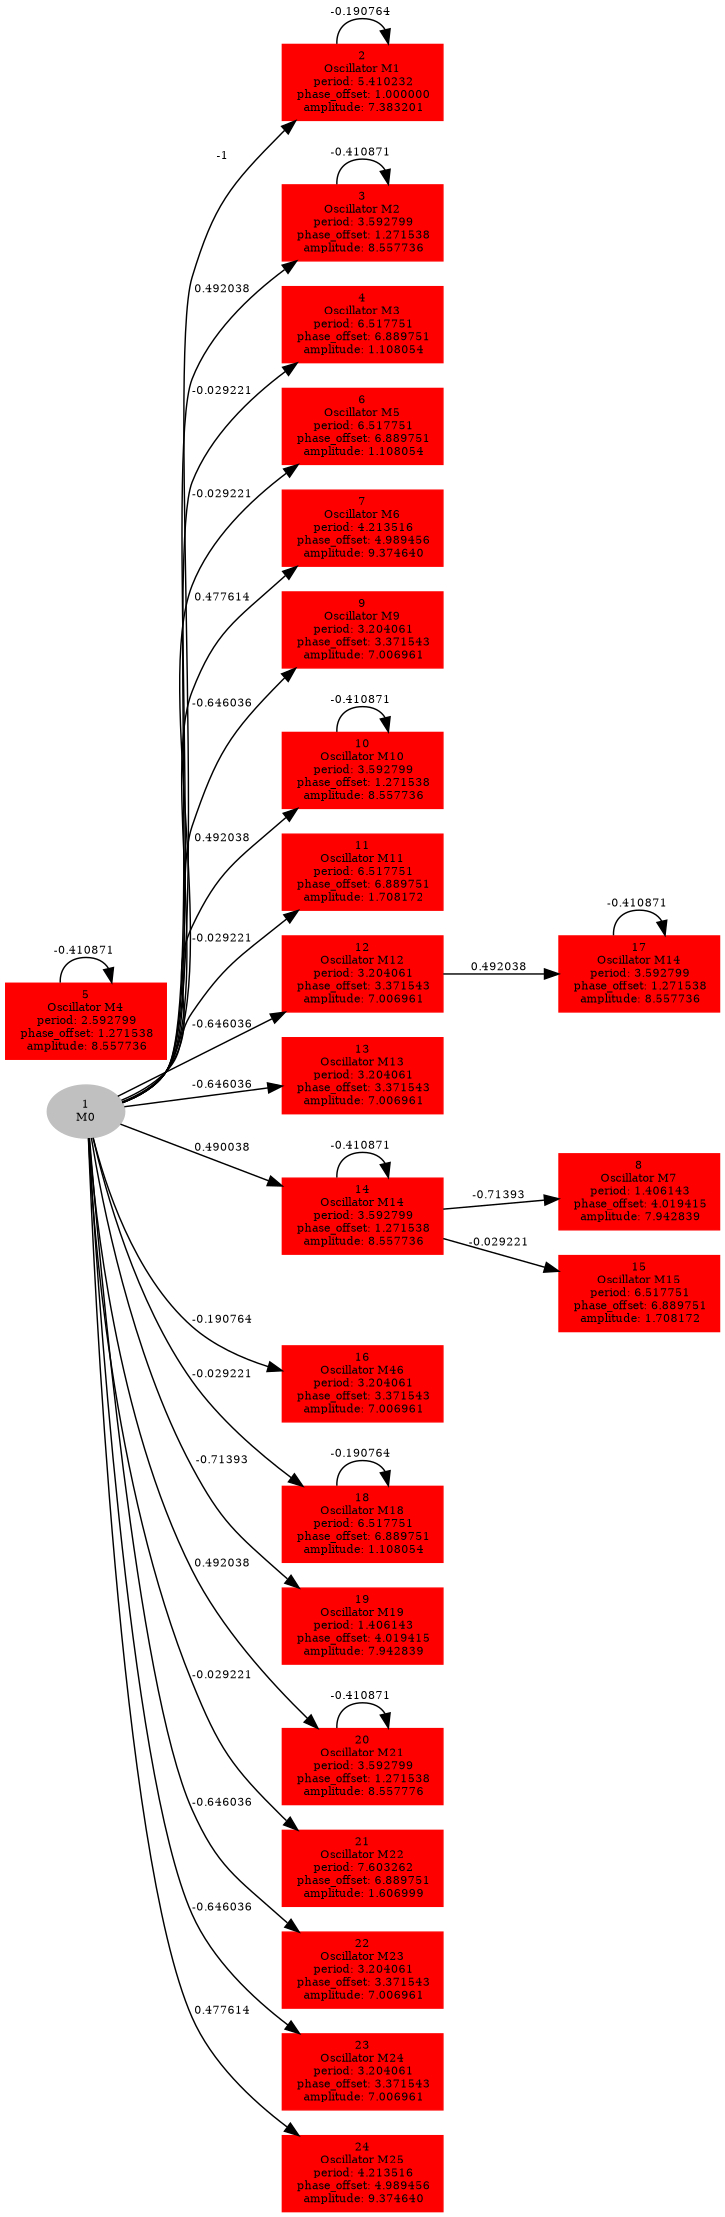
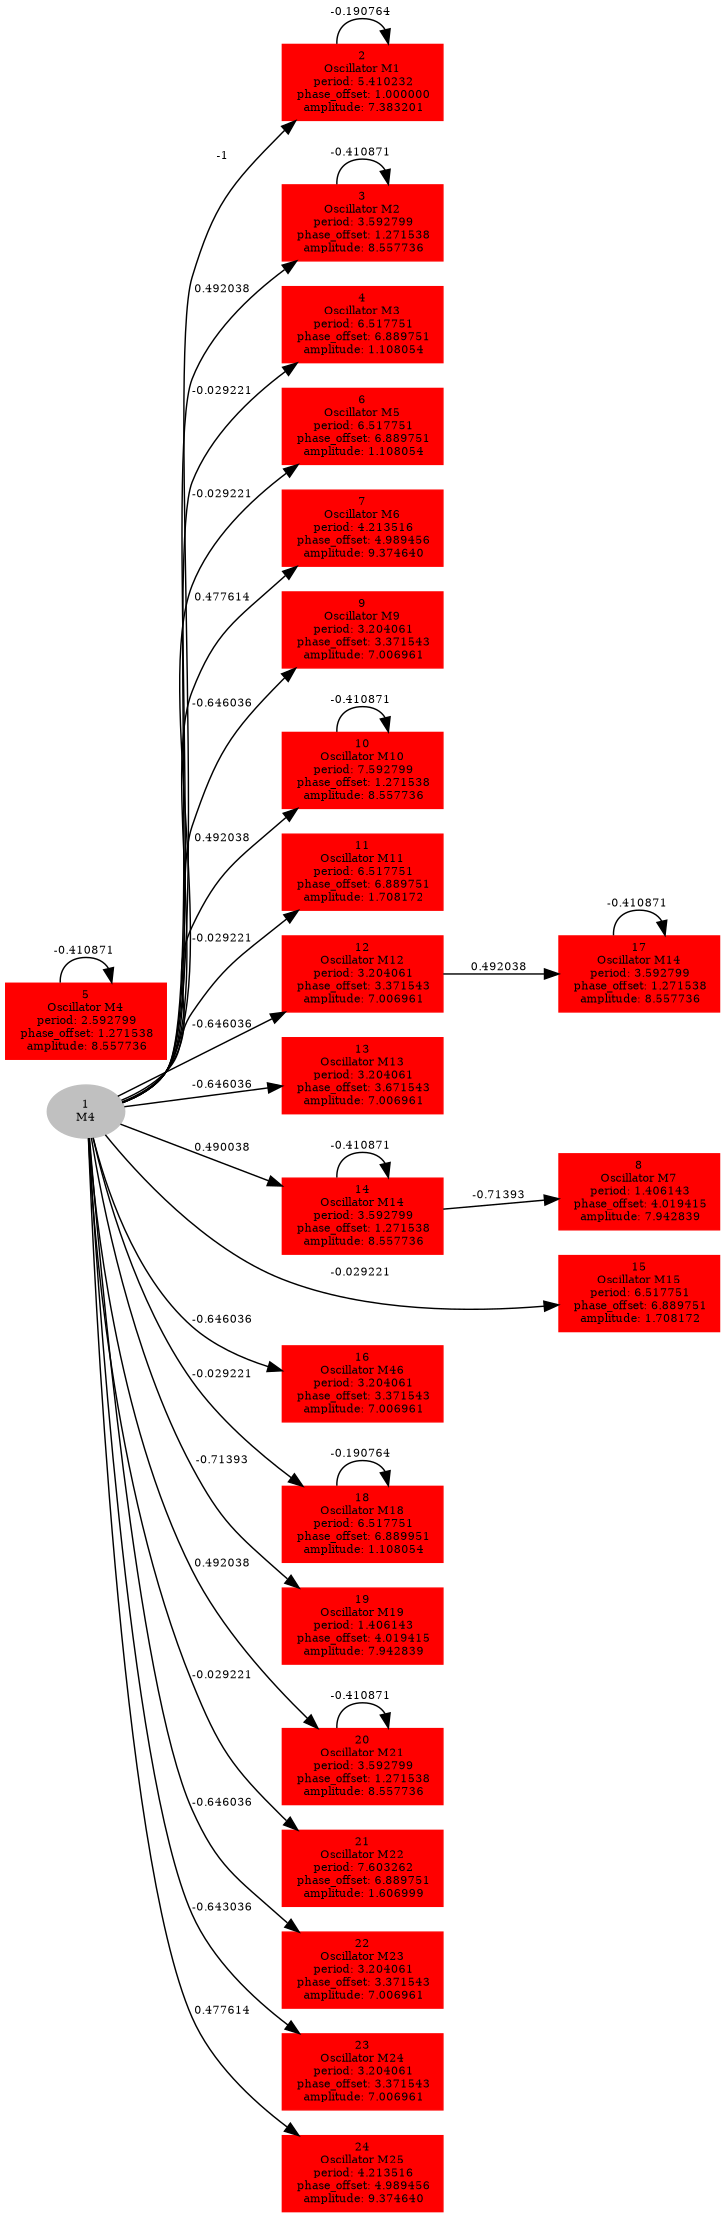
node "10": text "period: 3.592799" -> "period: 7.592799"
node "13": text "phase_offset: 3.371543" -> "phase_offset: 3.671543"
node "1": text "M0" -> "M4"
edge "14" -> "15": now "1" -> "15"
edge "1" -> "16": label "-0.190764 " -> "-0.646036 "
node "18": text "phase_offset: 6.889751" -> "phase_offset: 6.889951"
node "20": text "amplitude: 8.557776" -> "amplitude: 8.557736"
edge "1" -> "23": label "-0.646036 " -> "-0.643036 "
